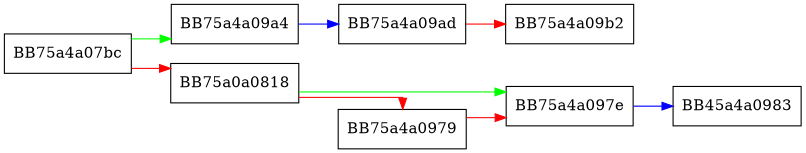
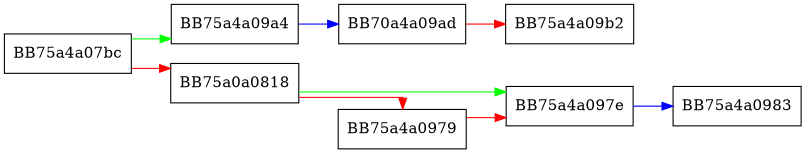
node "BB75a4a09ad": label "BB75a4a09ad" -> "BB70a4a09ad"
node "BB45a4a0983": label "BB45a4a0983" -> "BB75a4a0983"
